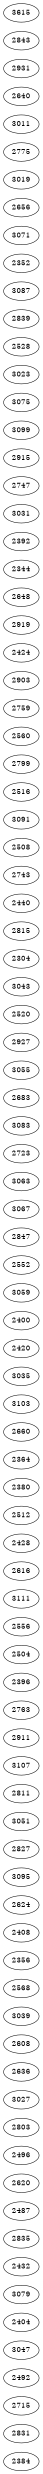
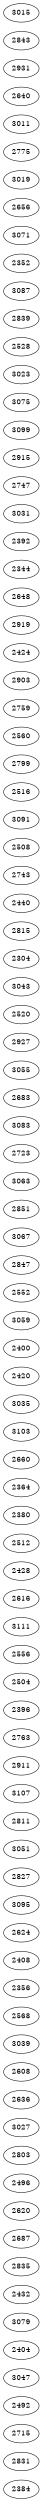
node "3615": label "3615" -> "3015"
node "2851": added
node "2487": label "2487" -> "2687"
